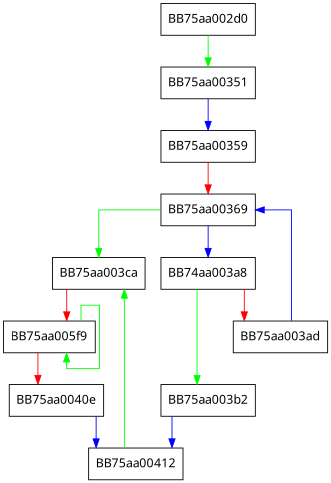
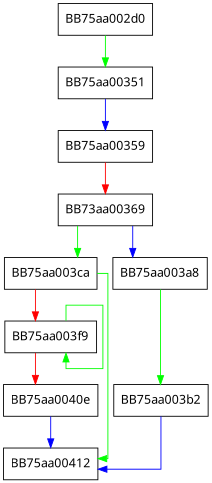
node "BB75aa00369": label "BB75aa00369" -> "BB73aa00369"
node "BB74aa003a8": label "BB74aa003a8" -> "BB75aa003a8"
node "BB75aa005f9": label "BB75aa005f9" -> "BB75aa003f9"
node "BB75aa003ad": removed
edge "BB75aa00412" -> "BB75aa003ca": reversed
